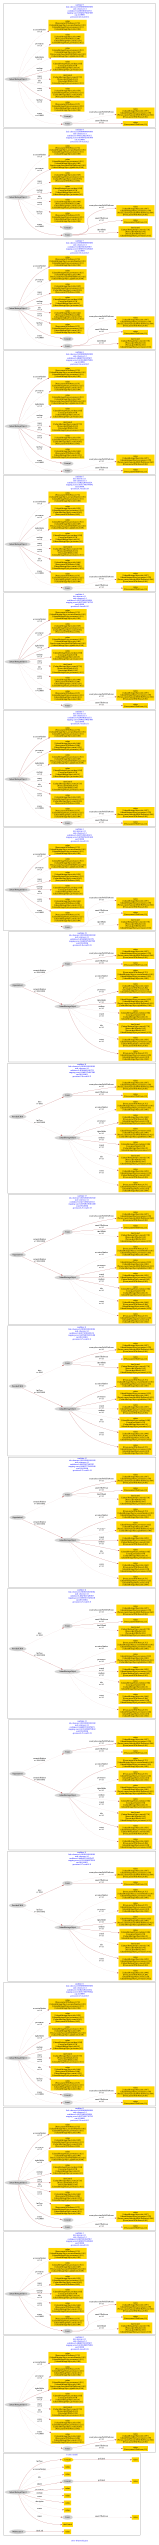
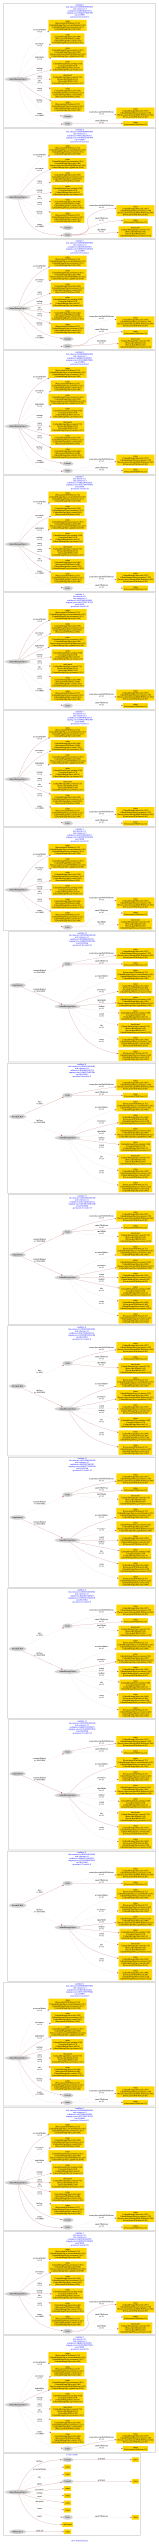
node "Concept2": fillcolor gold -> lightgray
